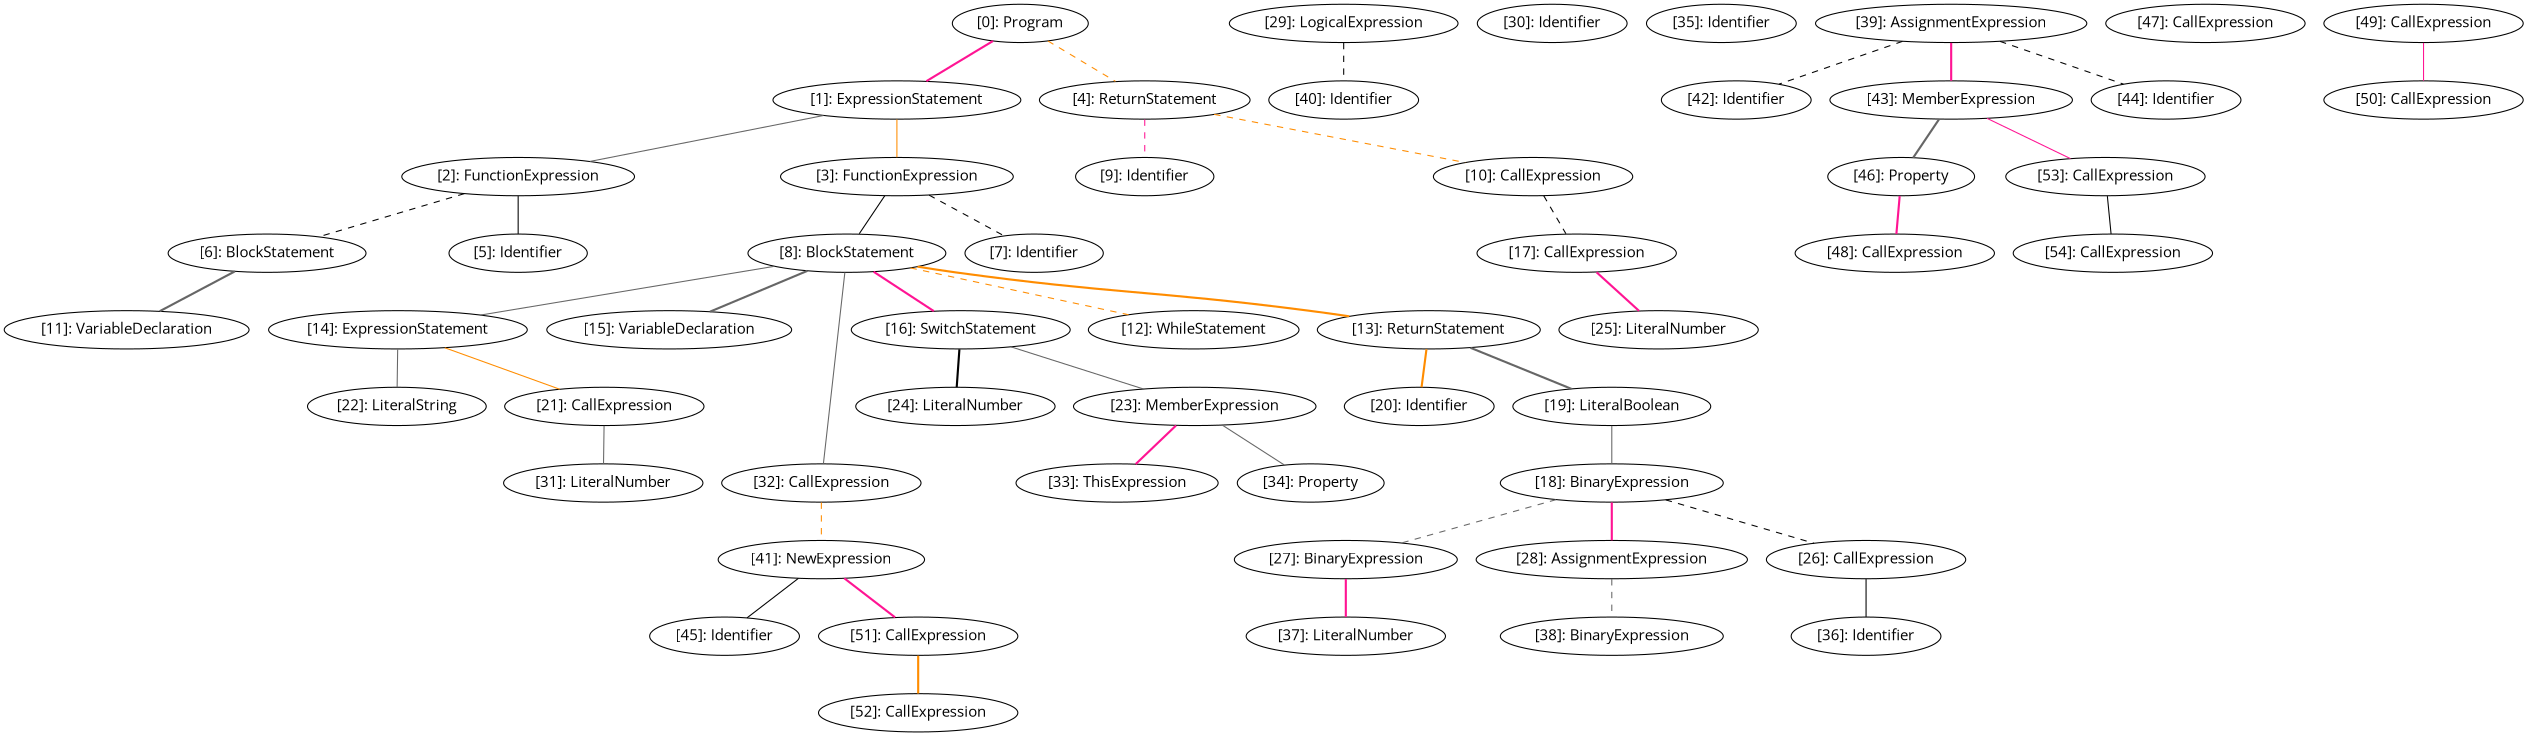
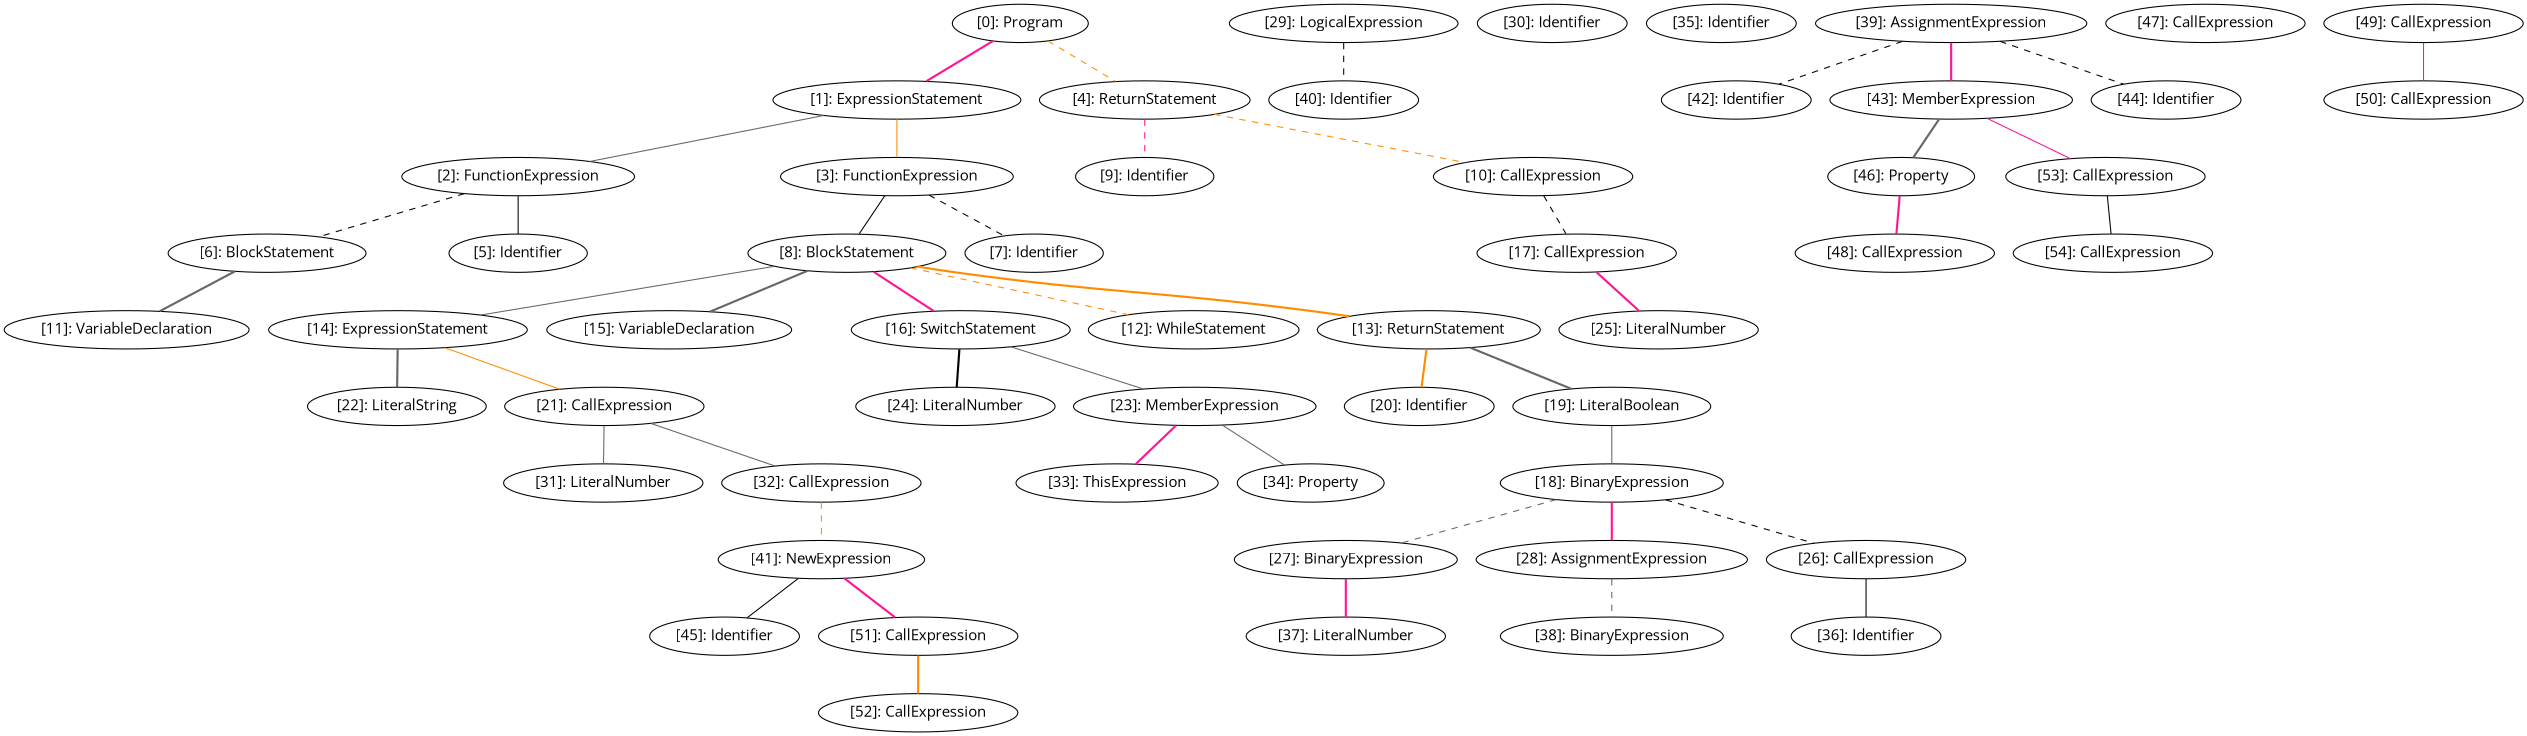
edge "[14]: ExpressionStatement" -- "[22]: LiteralString": style solid -> bold
edge "[8]: BlockStatement" -- "[32]: CallExpression": now "[21]: CallExpression" -- "[32]: CallExpression"
